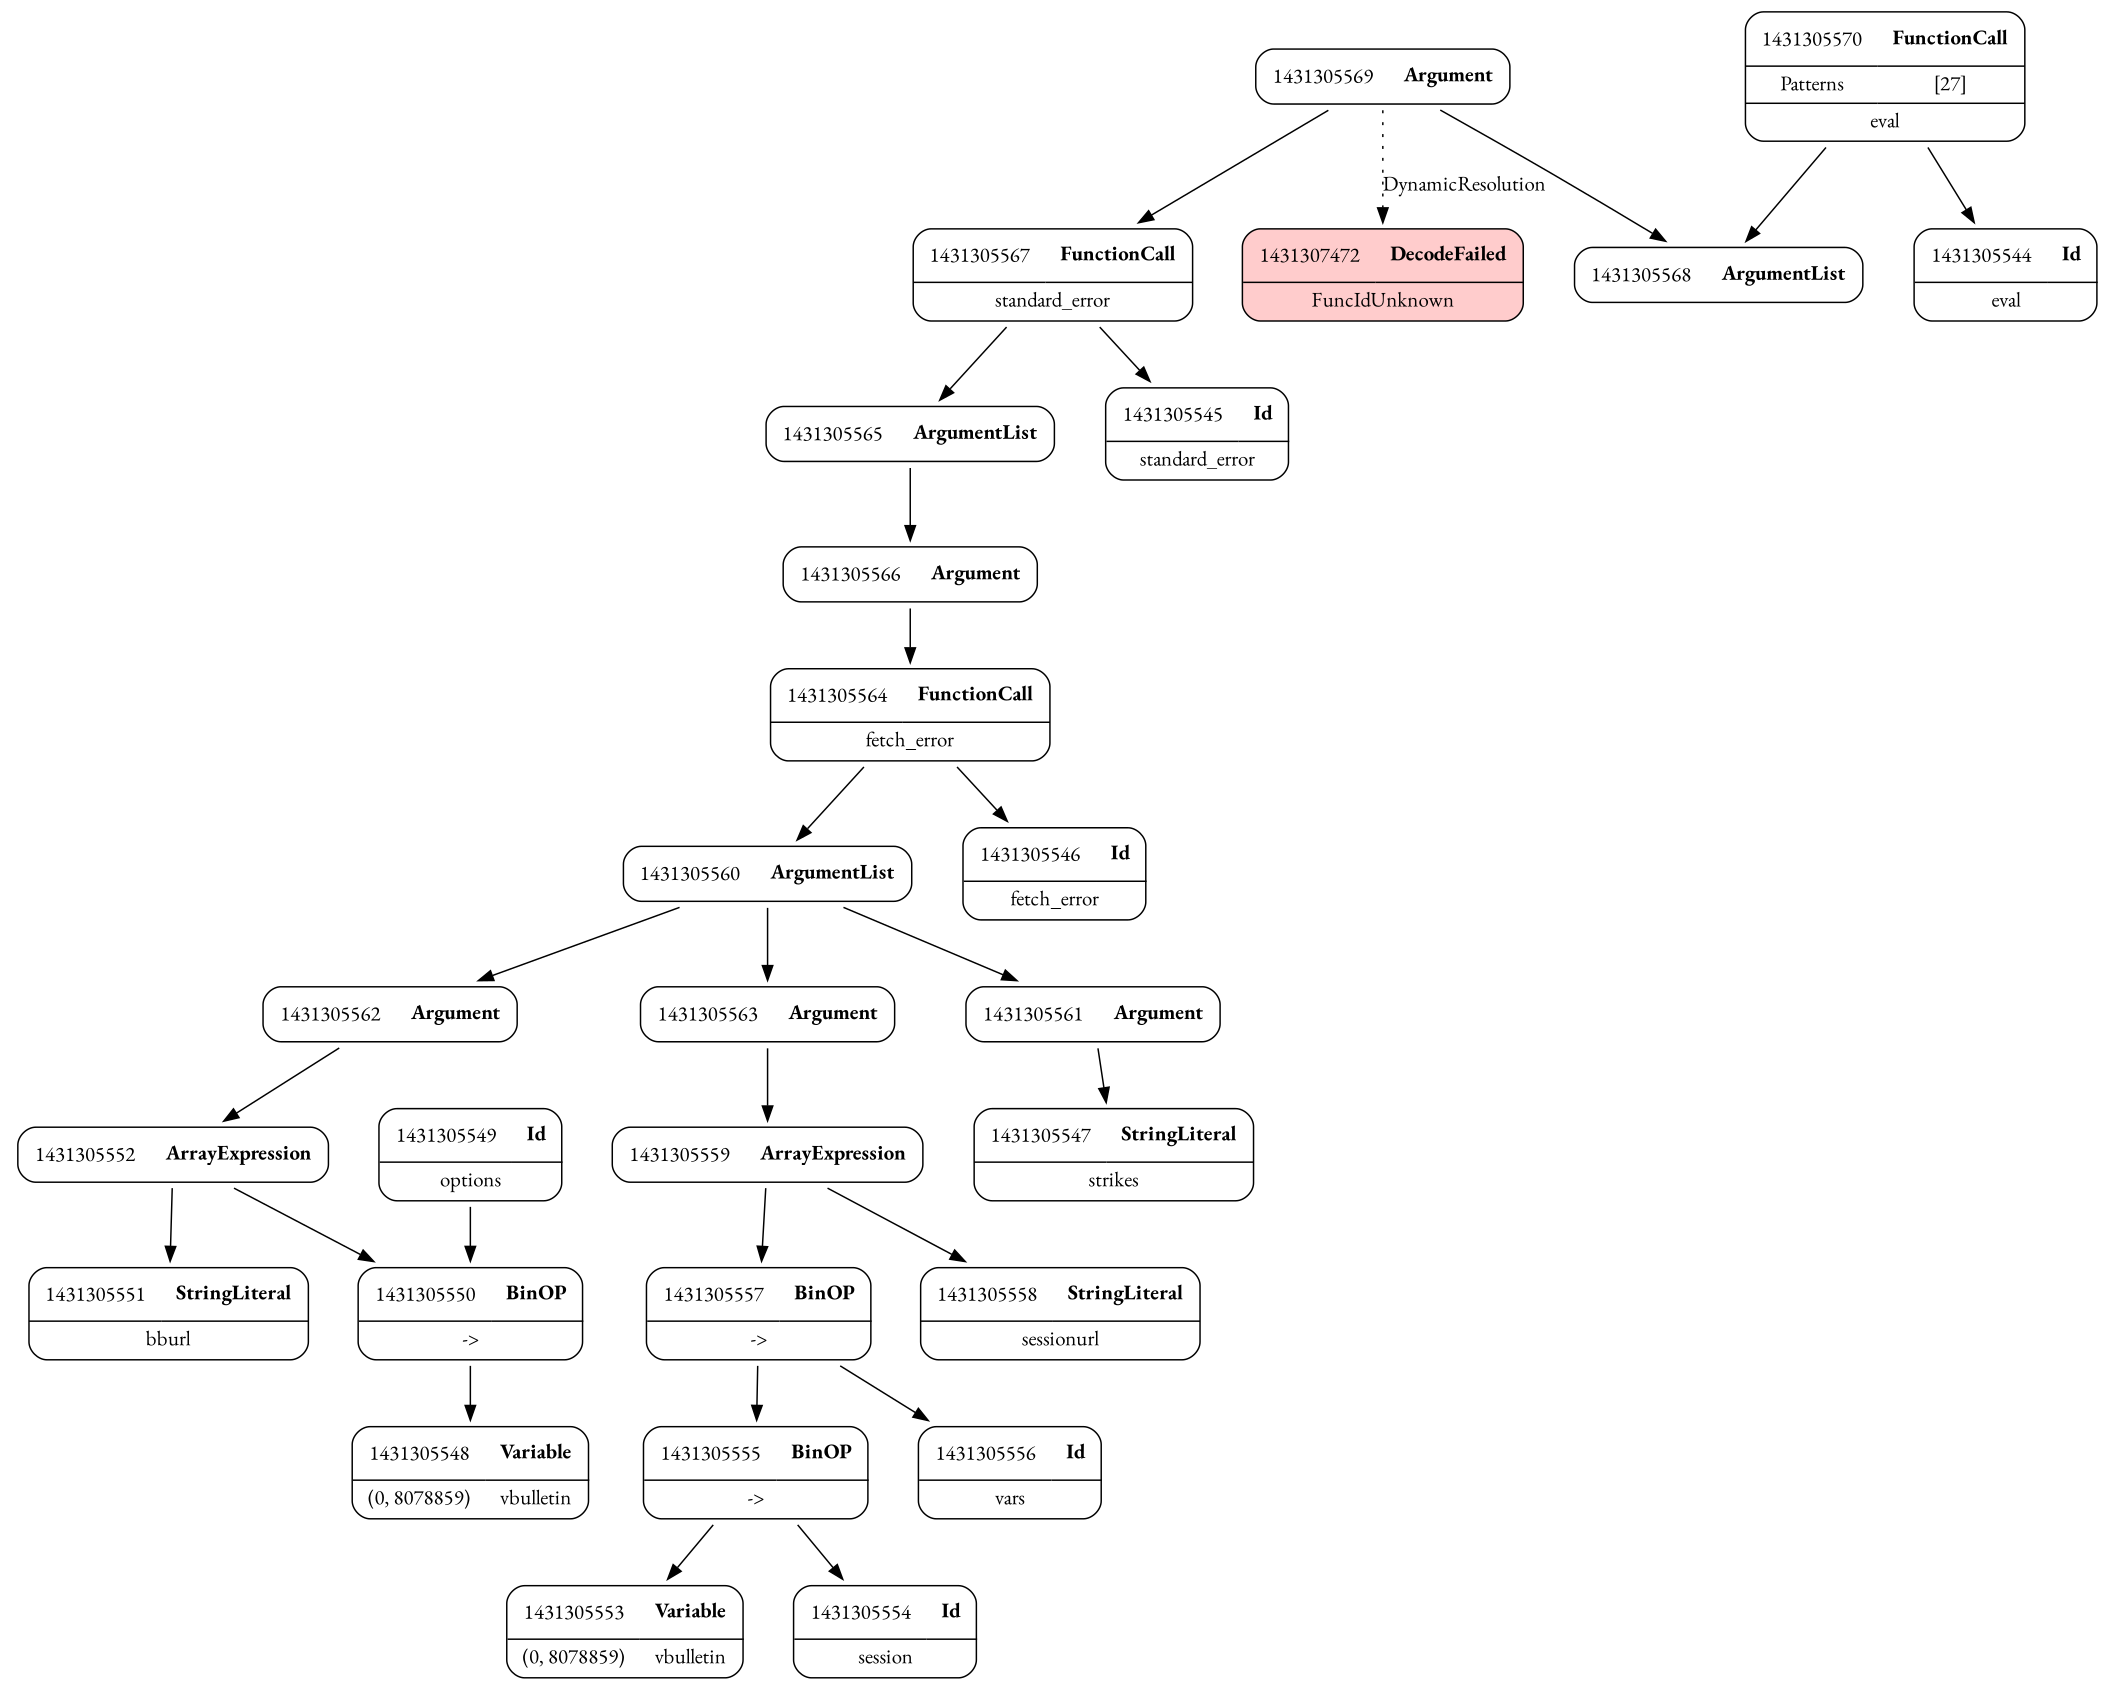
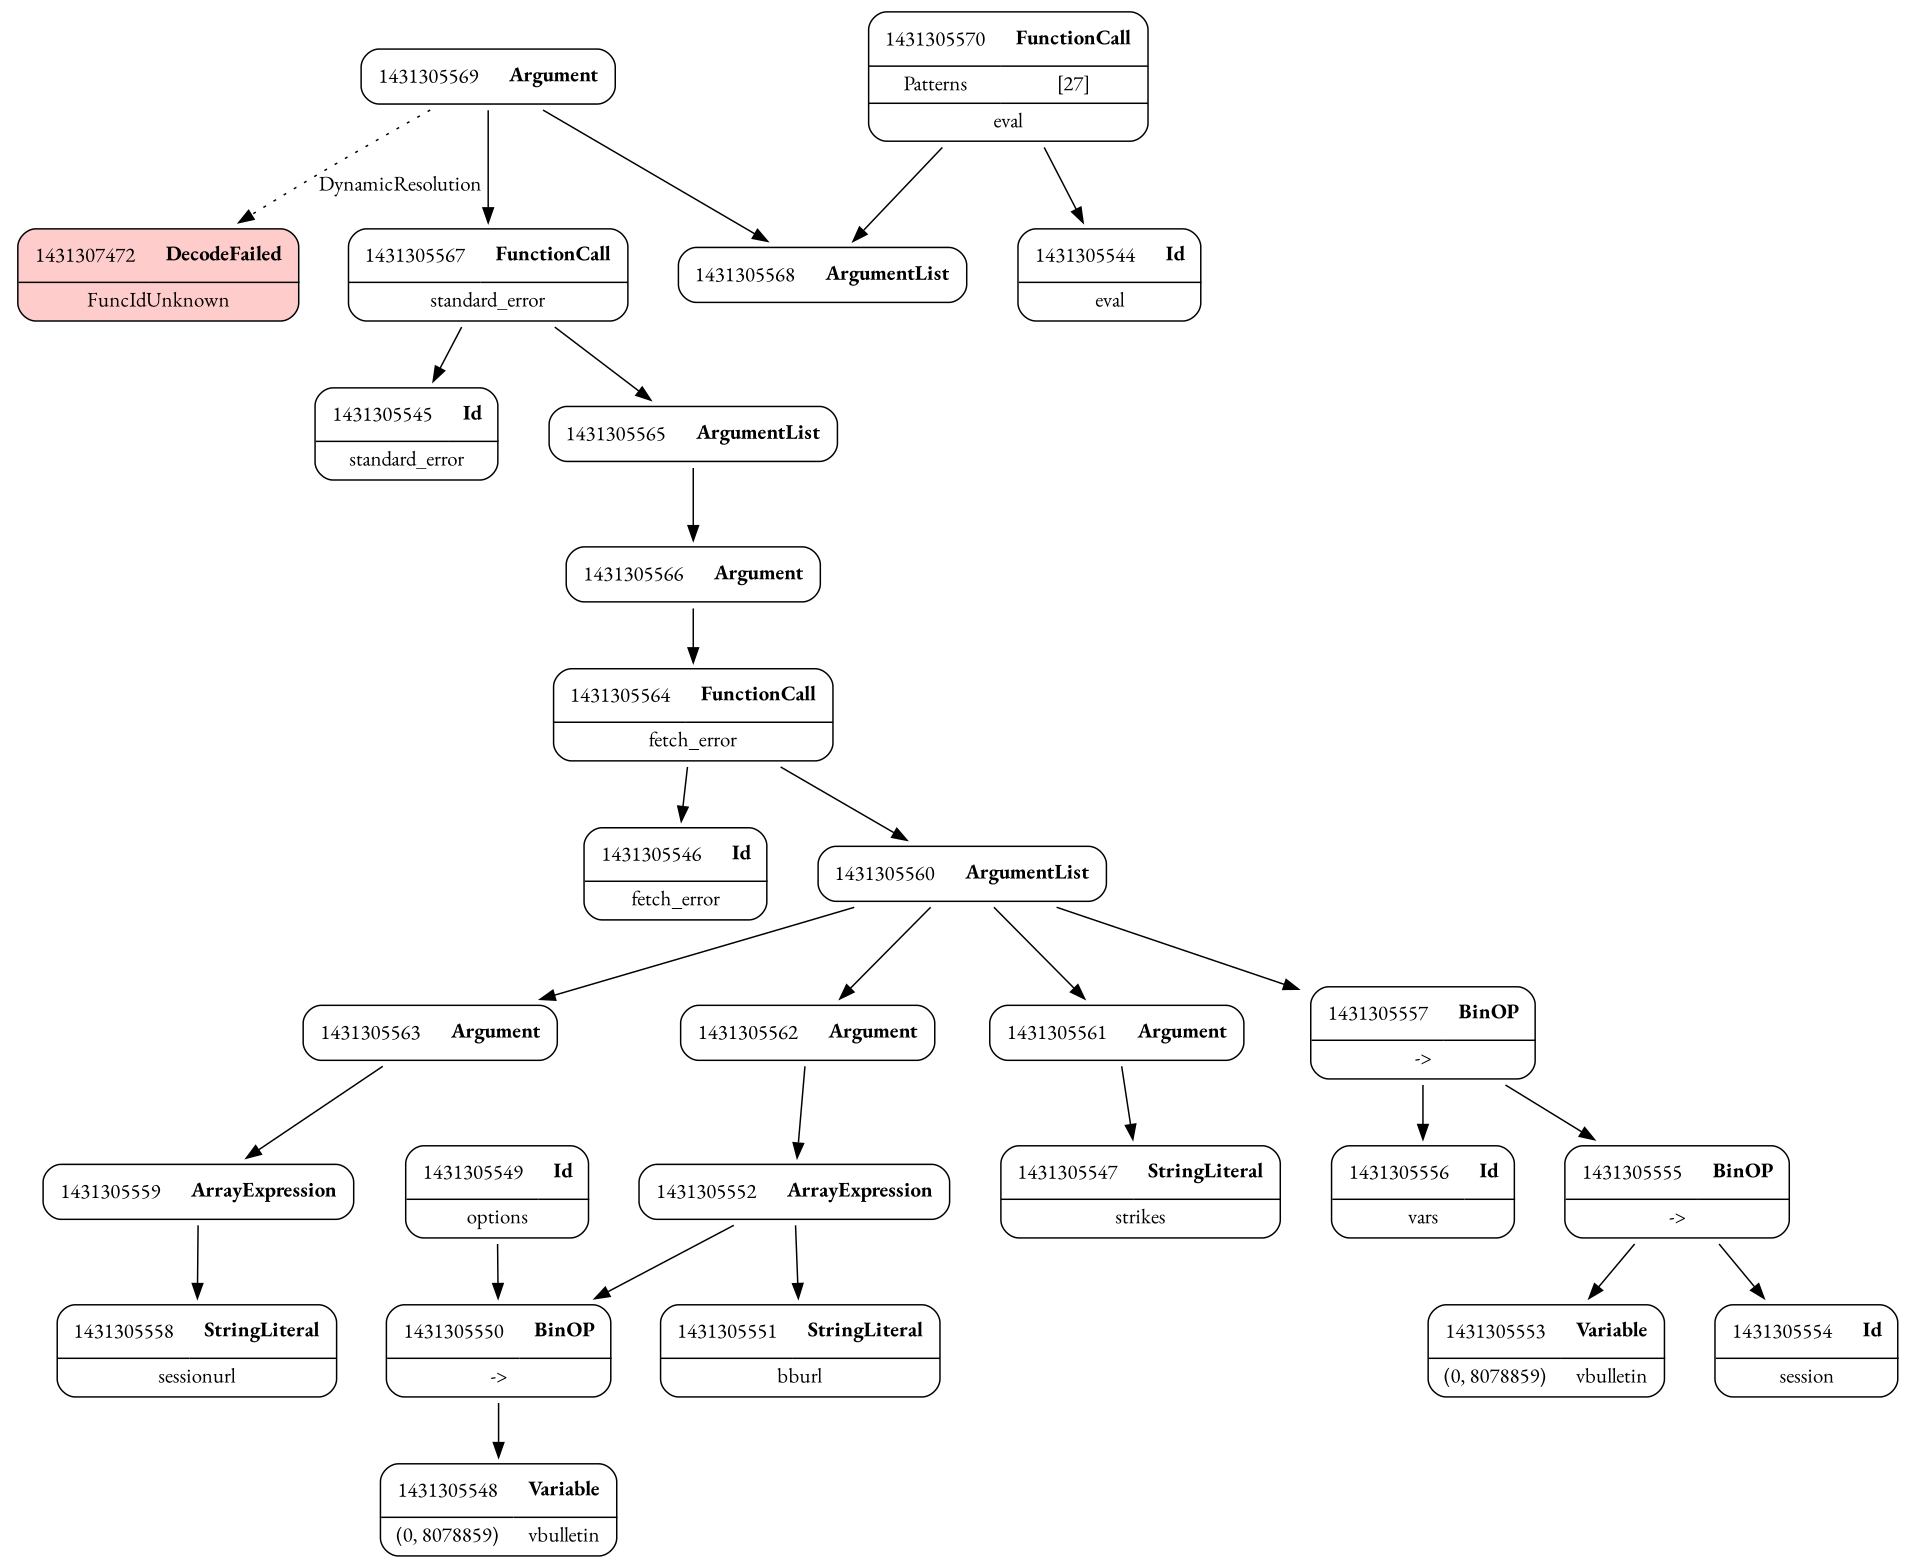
edge "1431305559" -> "1431305557": now "1431305560" -> "1431305557"
